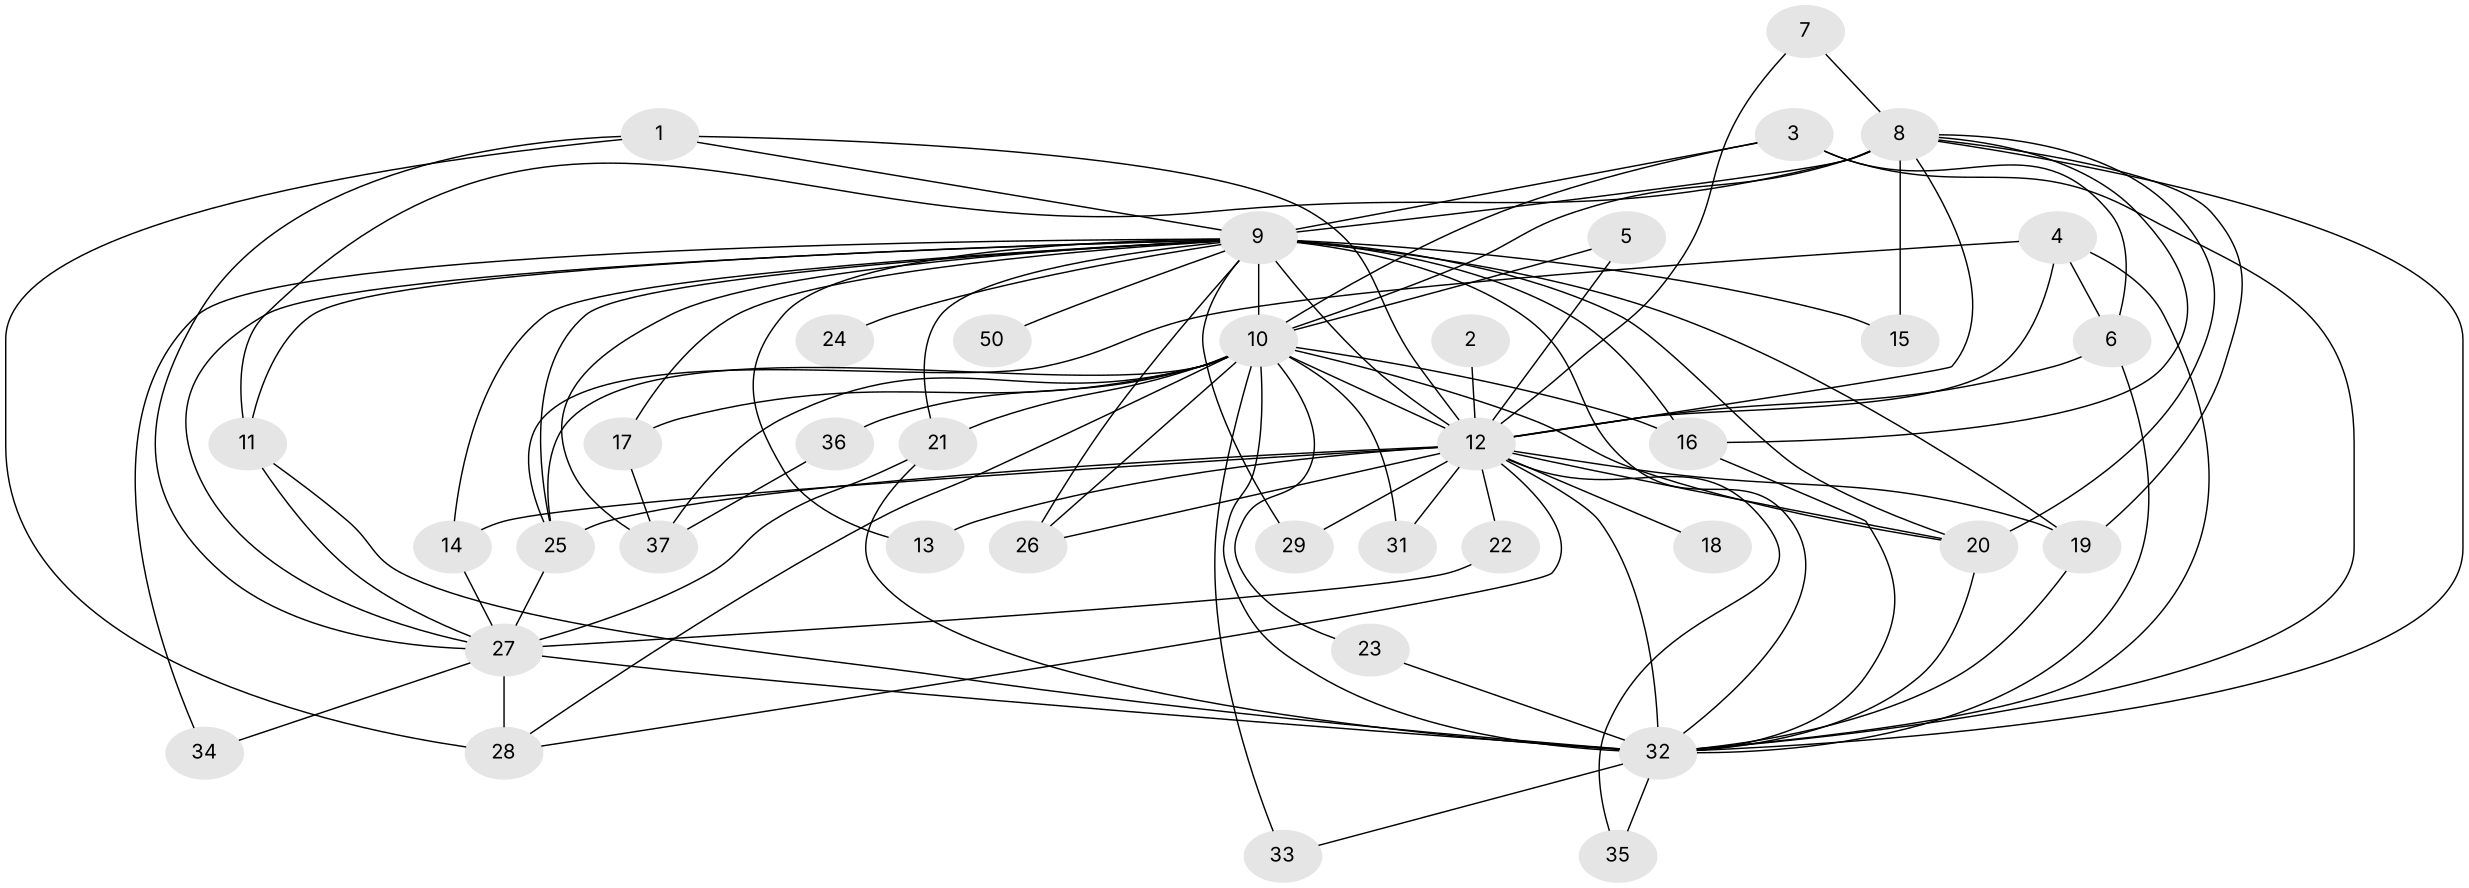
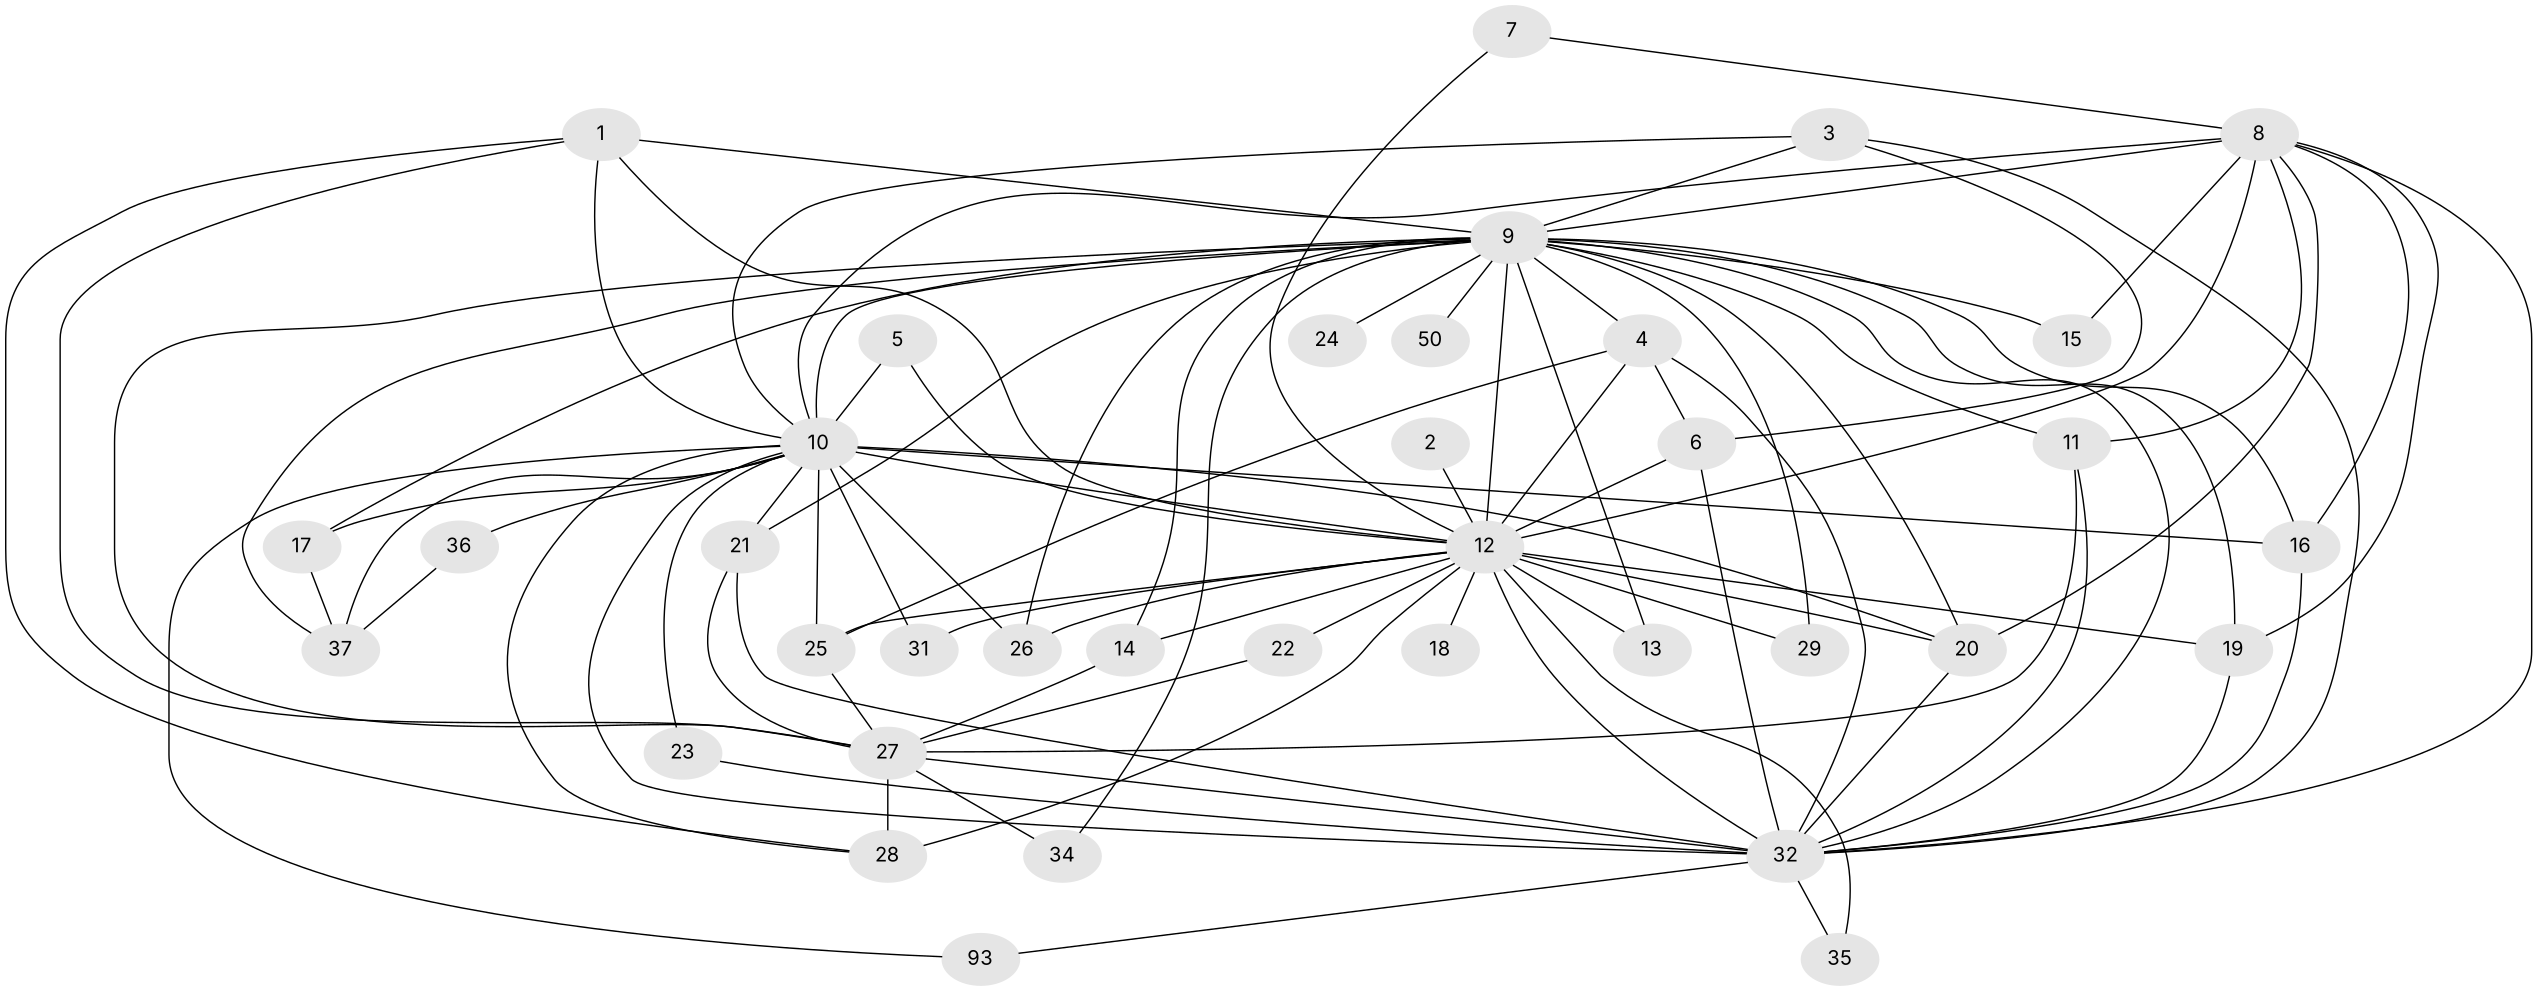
edge "9" -- "25": now "9" -- "4"
edge "1" -- "10": added
node "33": label "33" -> "93"
